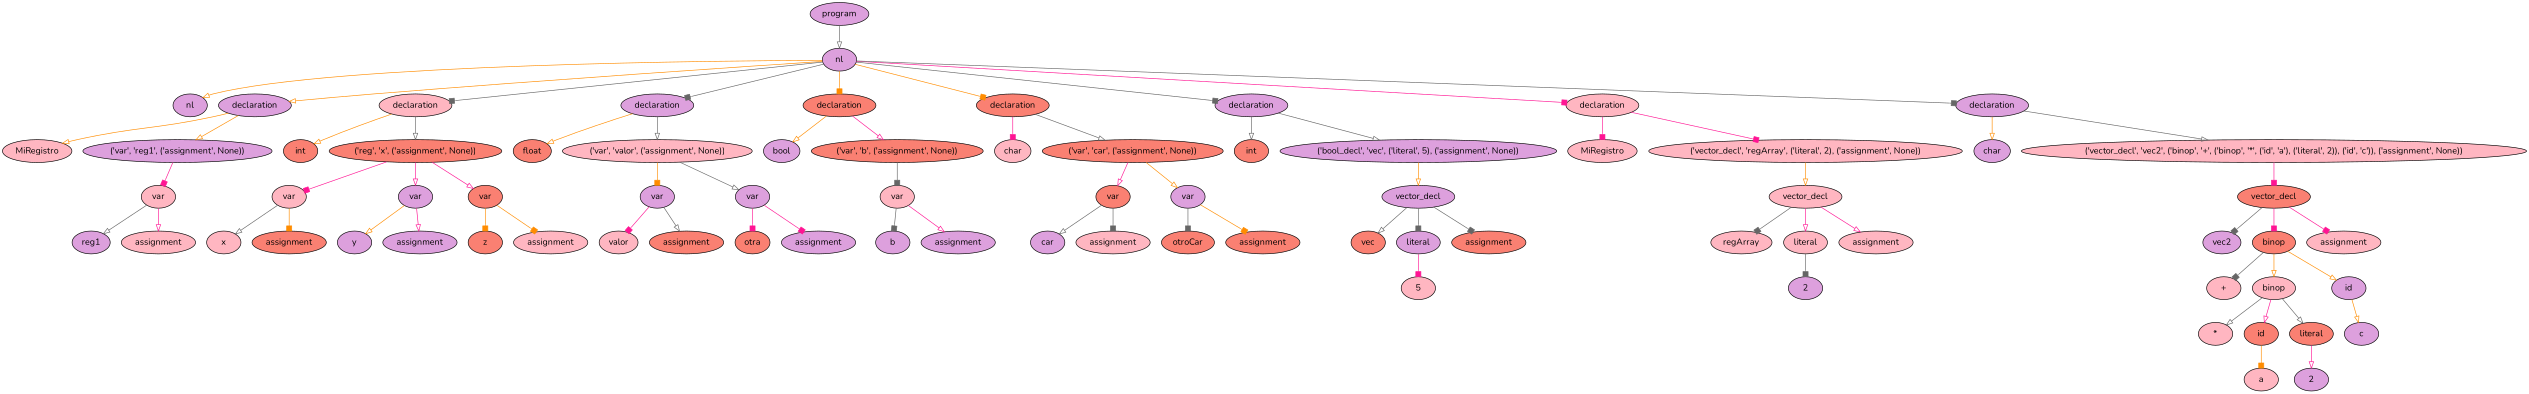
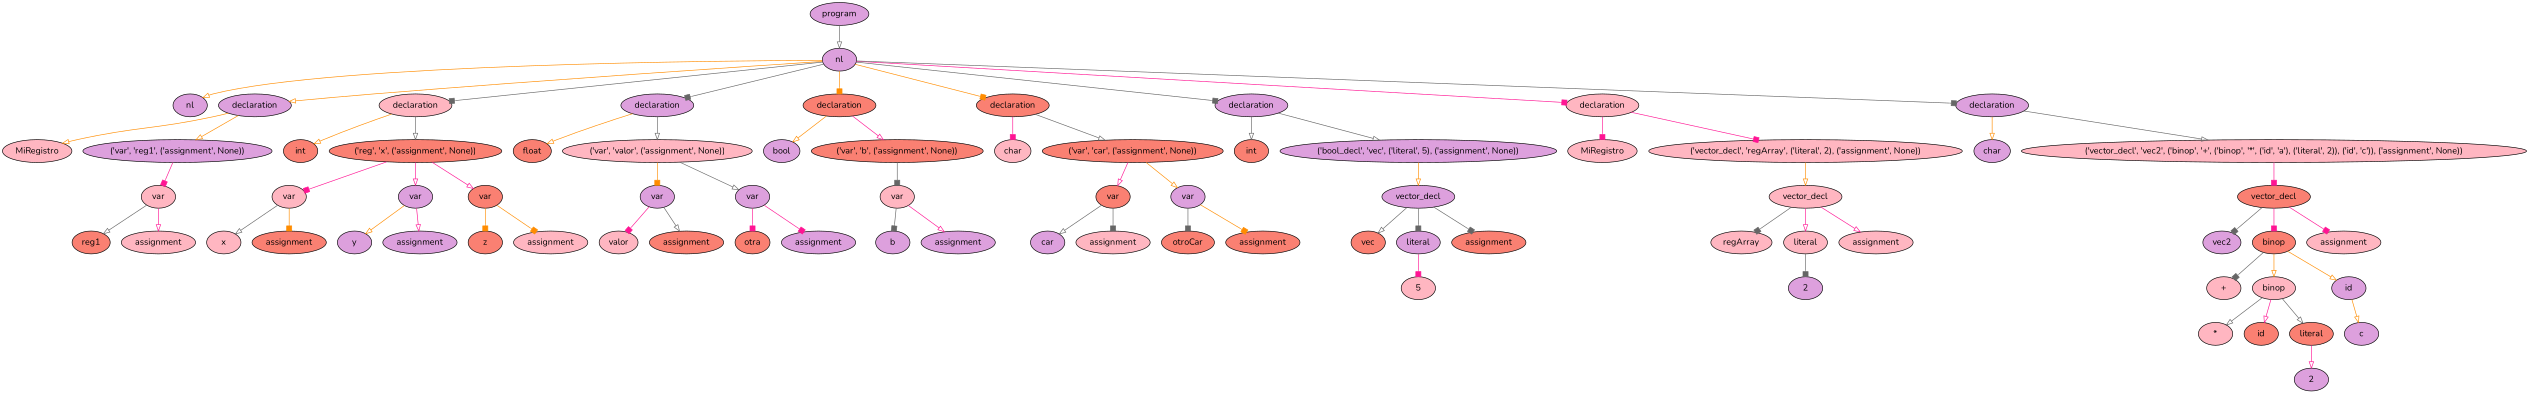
node "reg1": fillcolor plum -> salmon
node "a": removed
